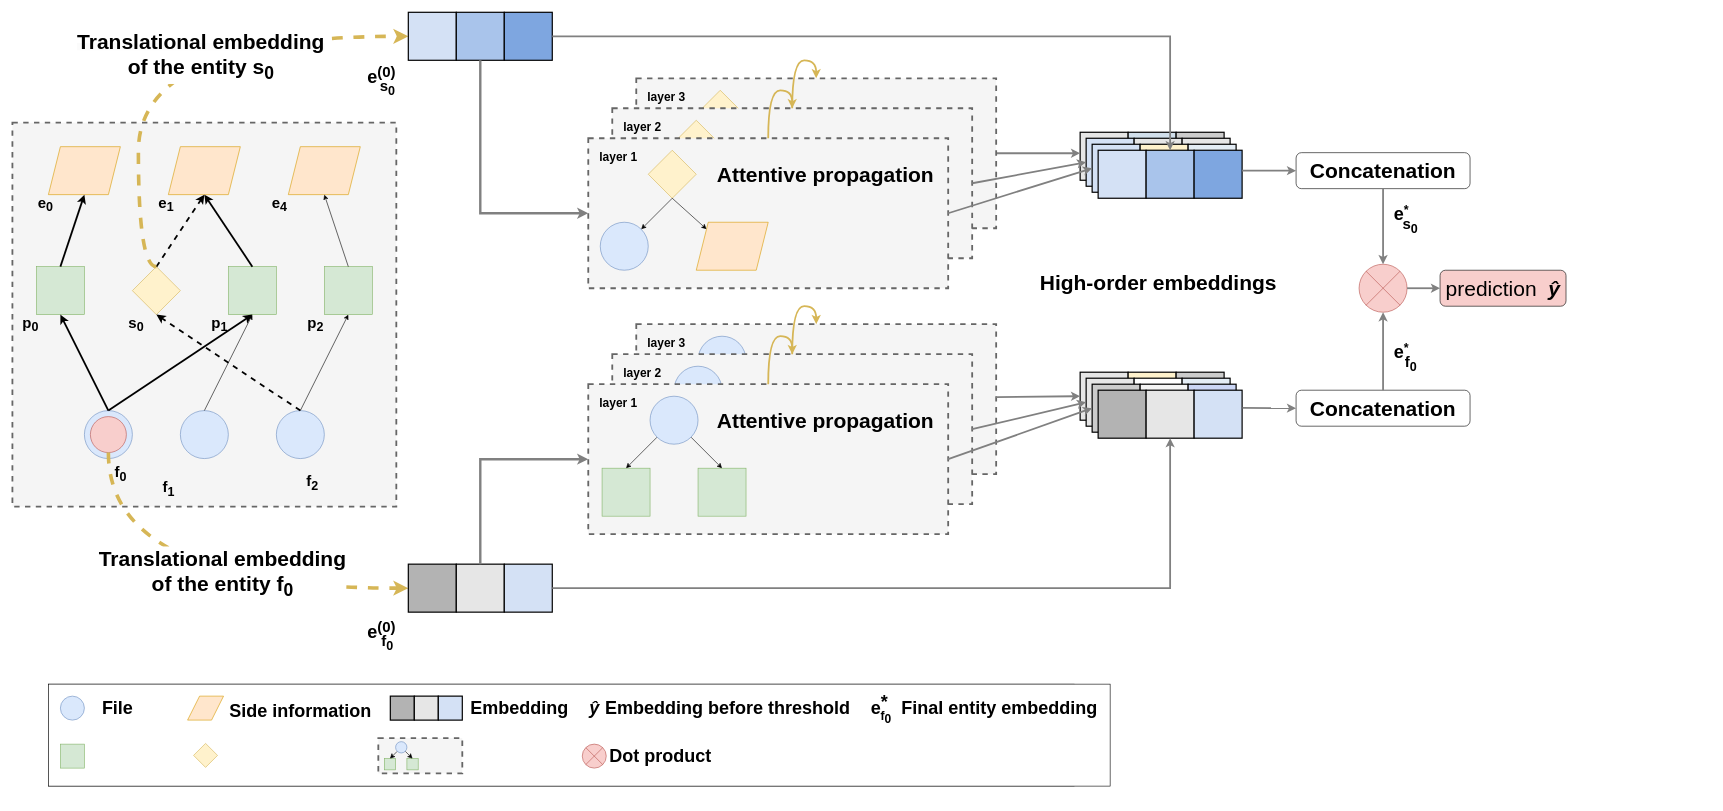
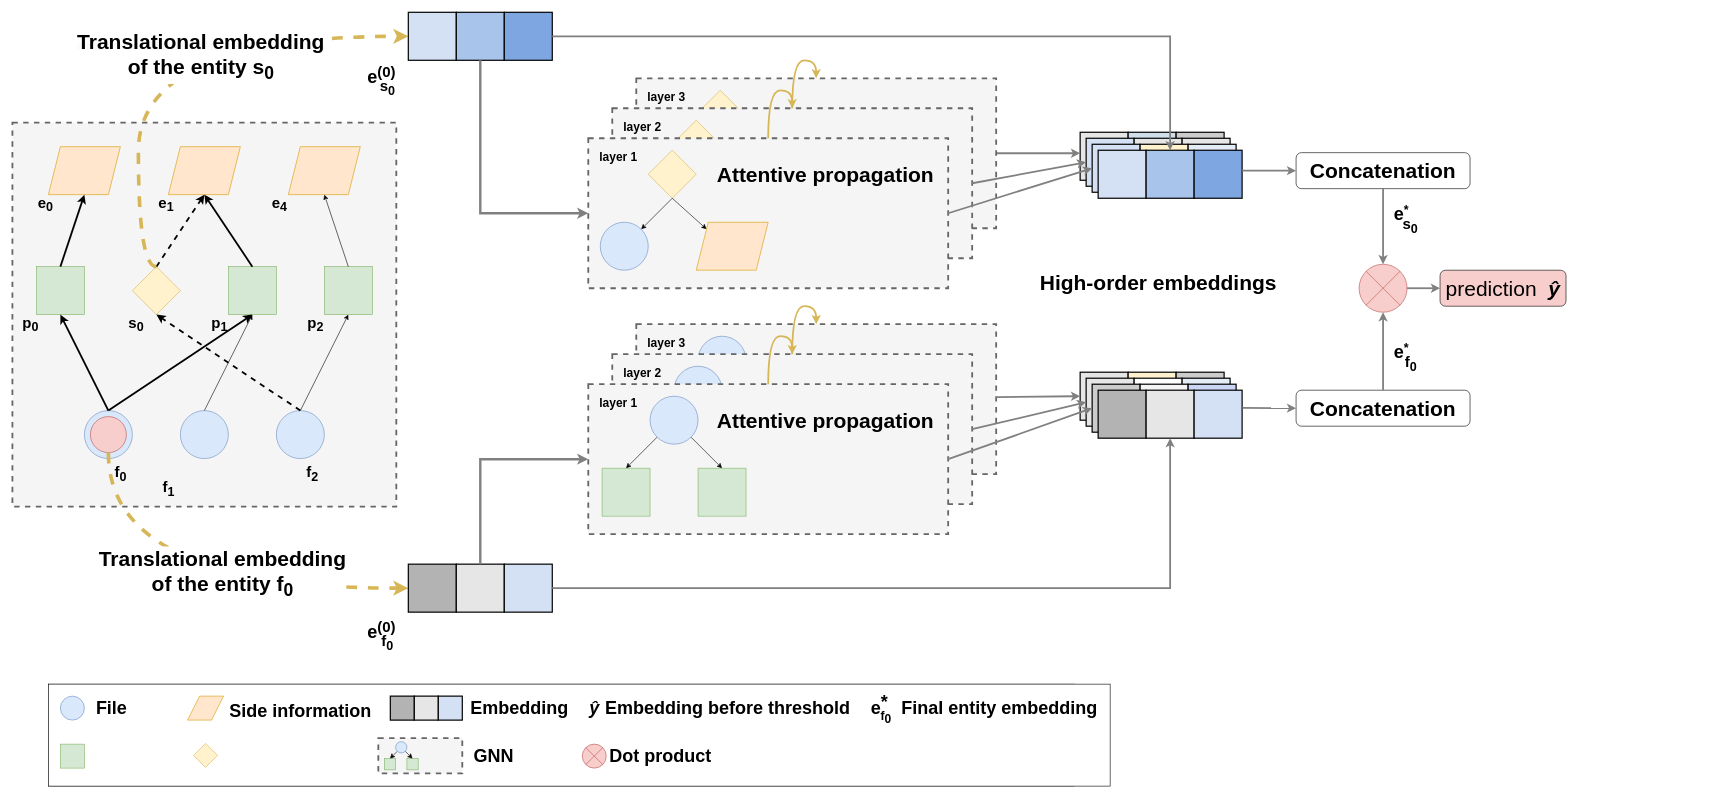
node "f2": moved (312, 483) -> (312, 474)
node "File": moved (117, 708) -> (111, 708)
node "GNN": added
